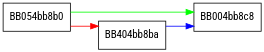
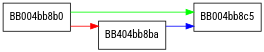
node "BB054bb8b0": label "BB054bb8b0" -> "BB004bb8b0"
node "BB004bb8c8": label "BB004bb8c8" -> "BB004bb8c5"
